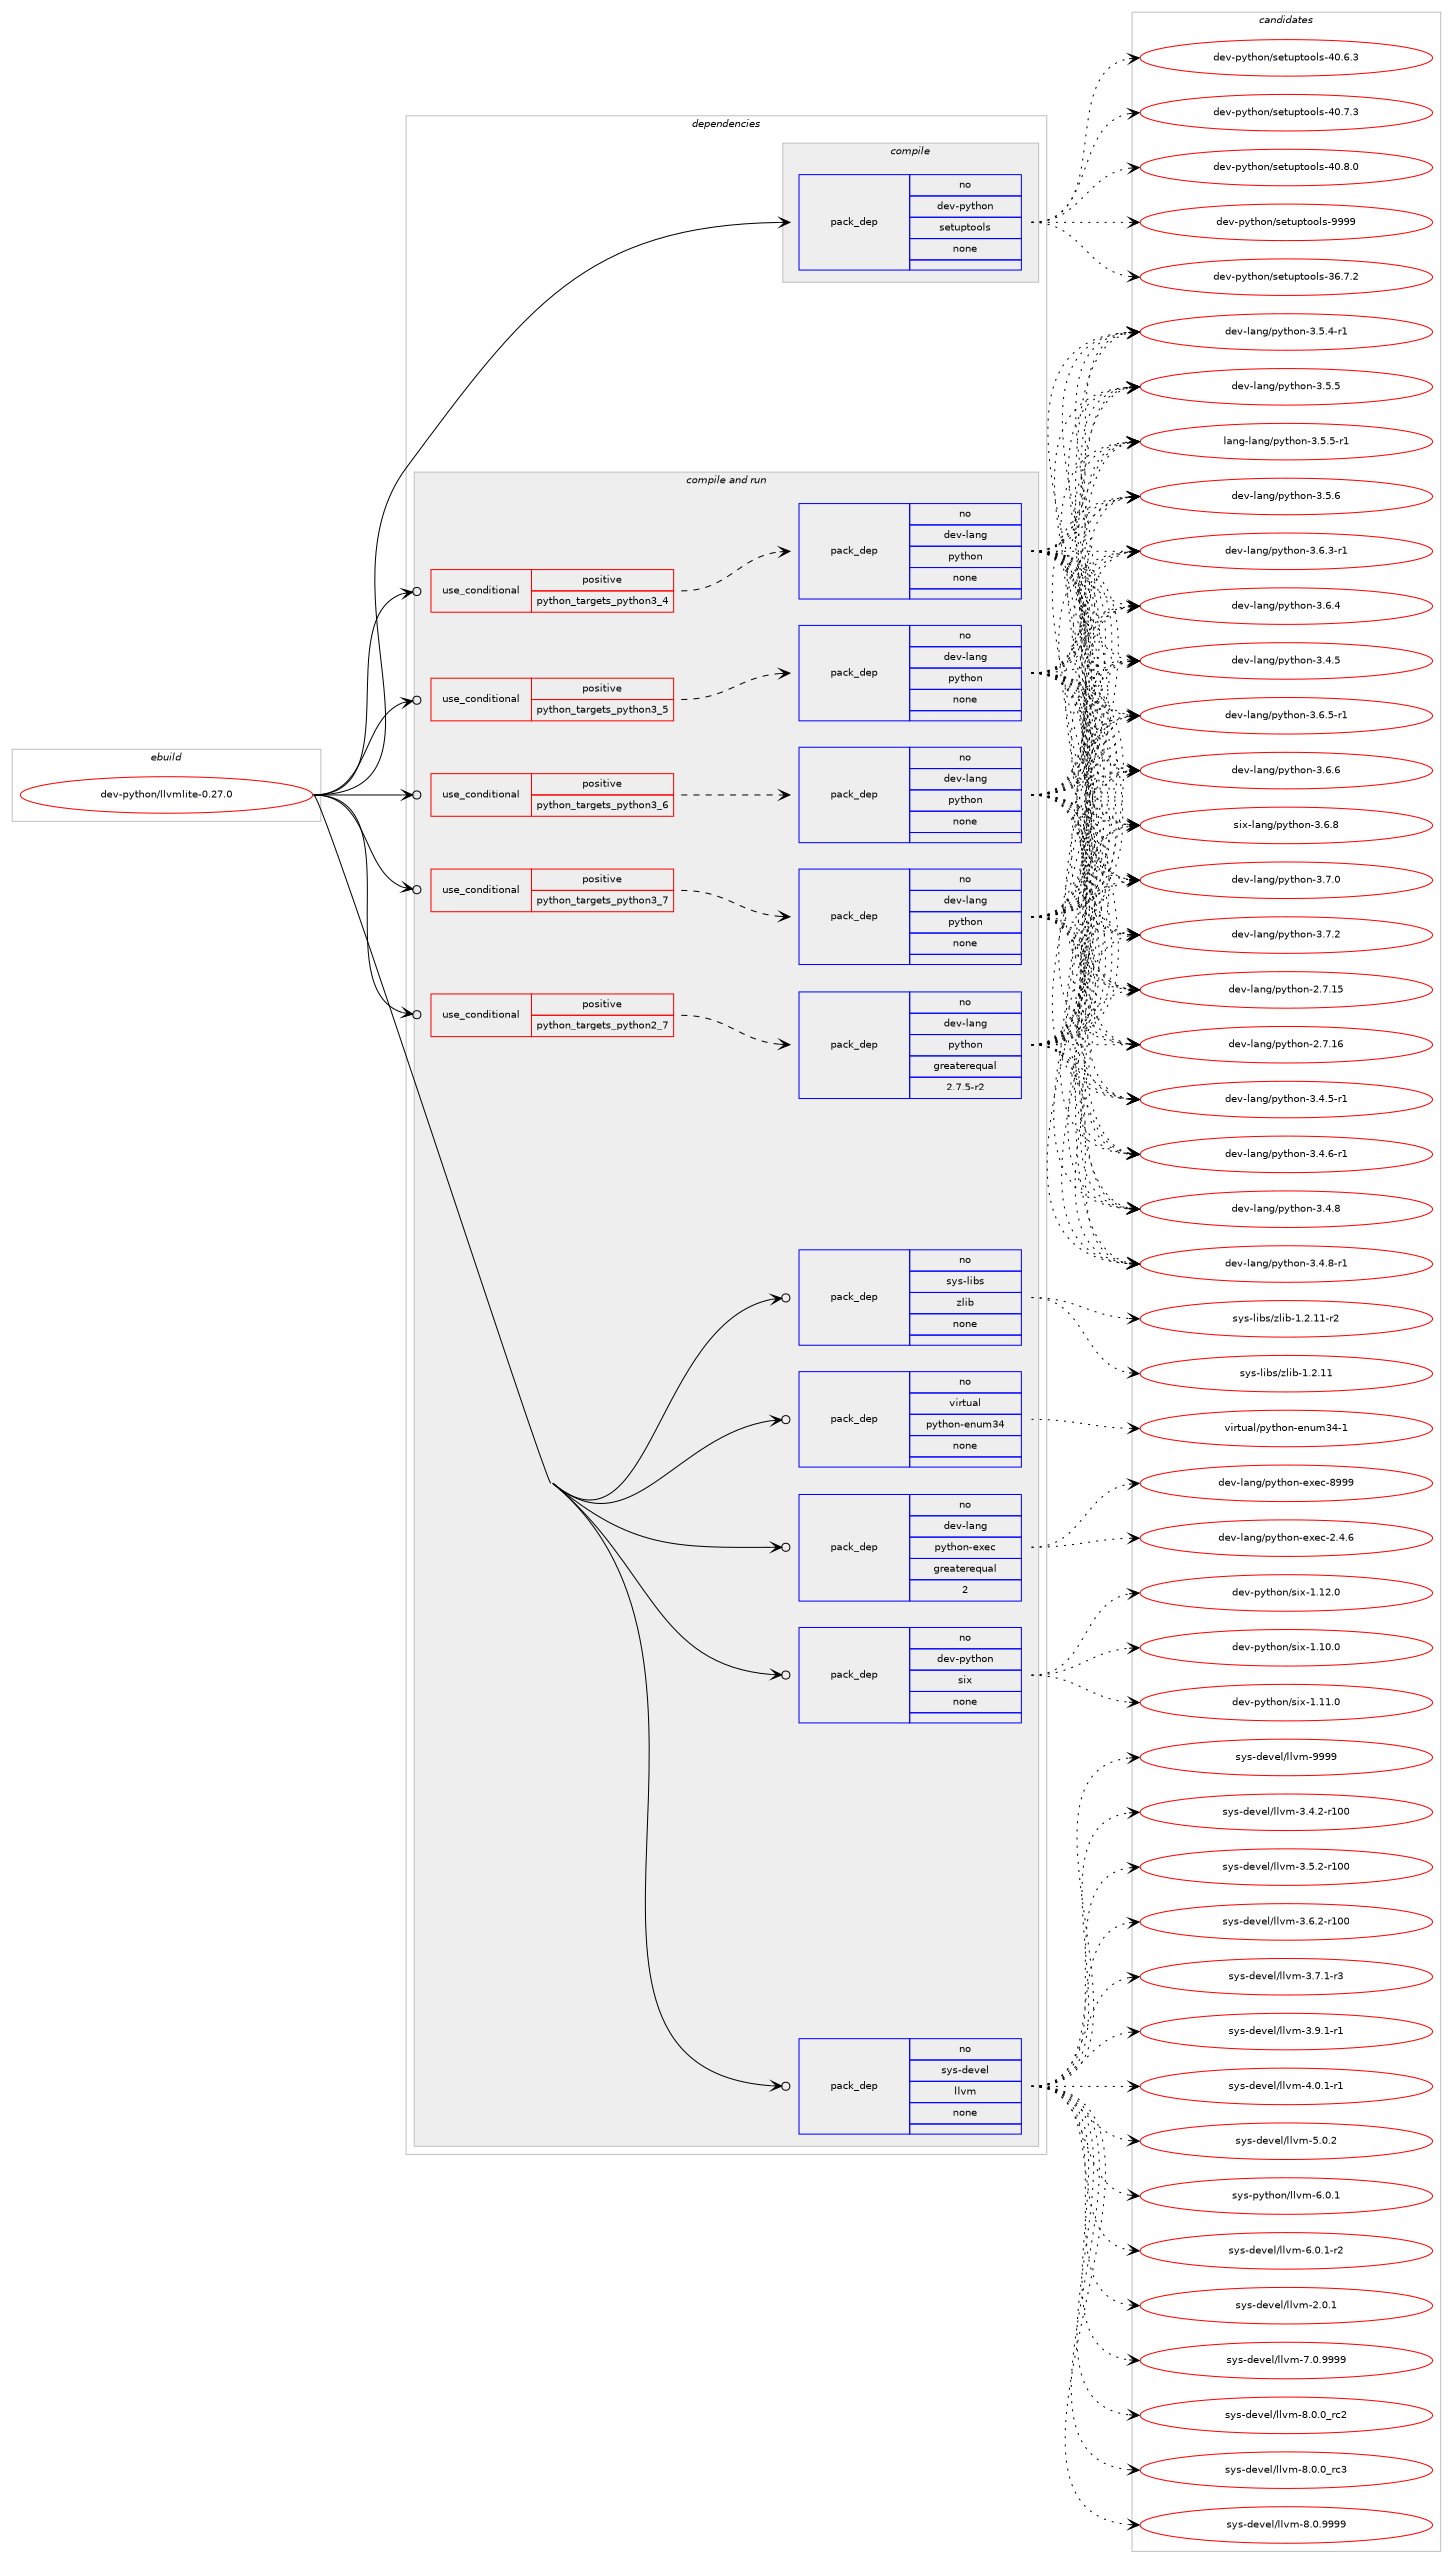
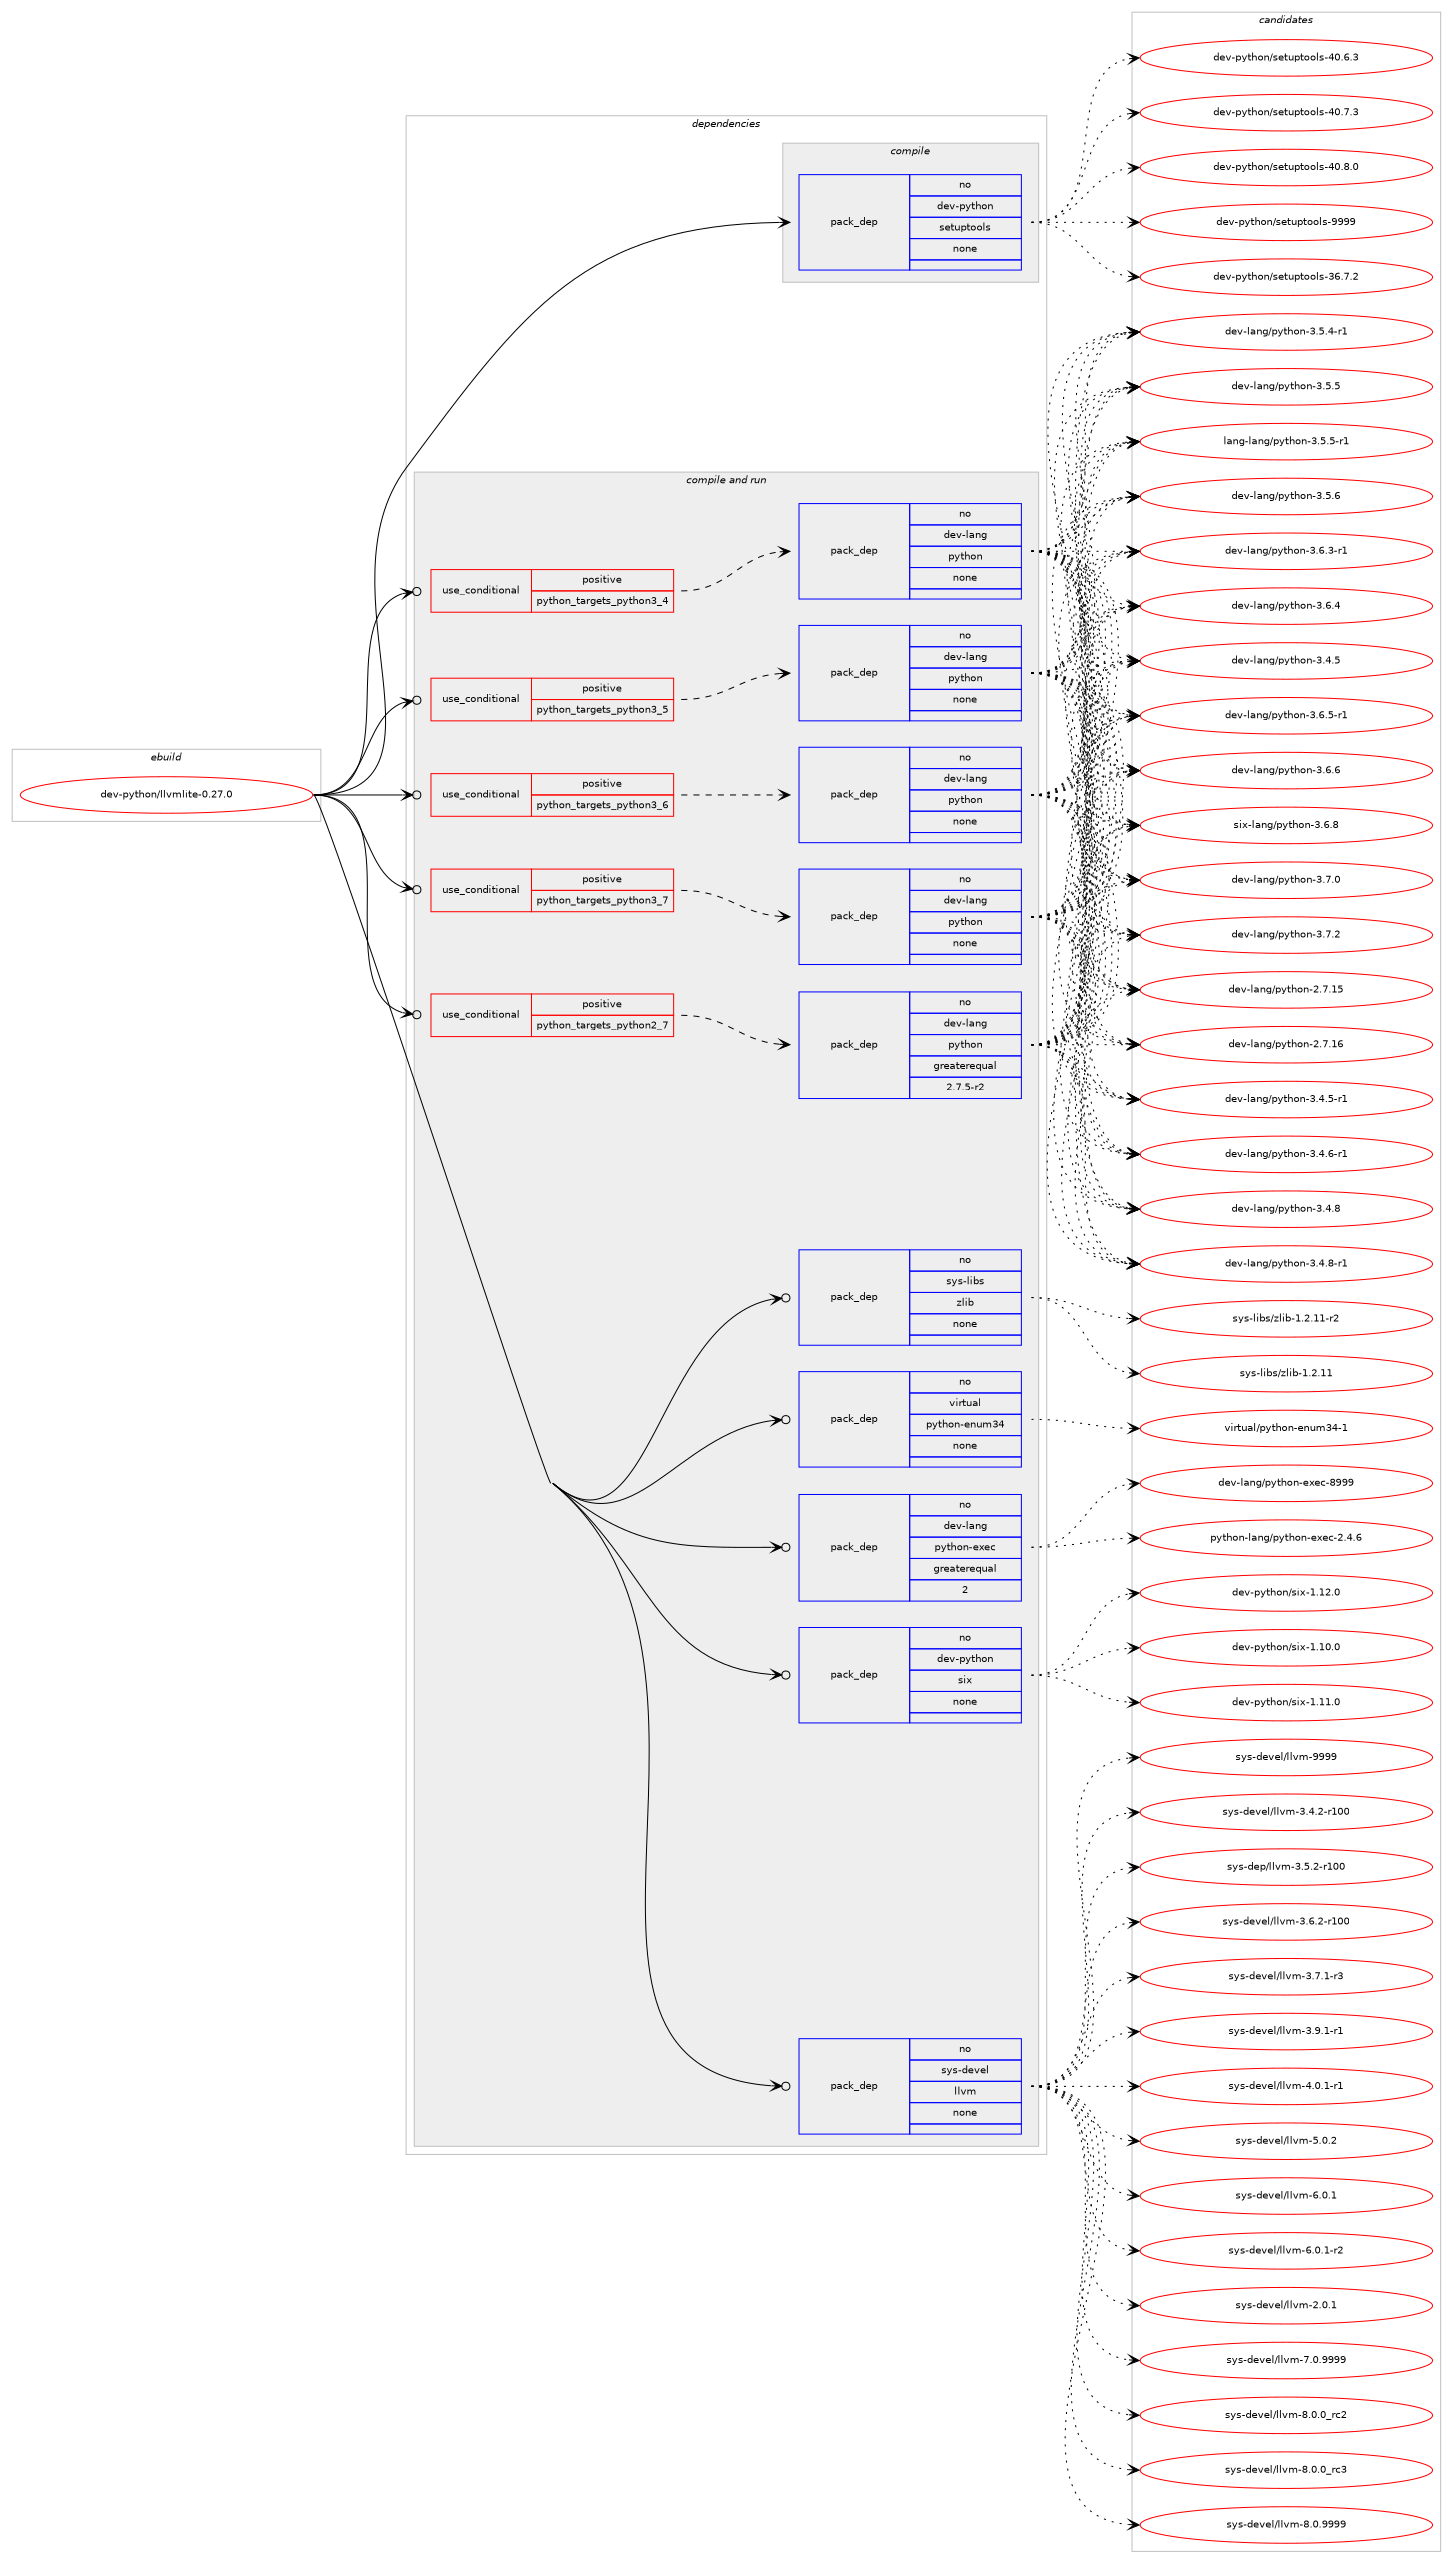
node "dev-lang/python-exec-2.4.6": label "dev-lang/python-exec-2.4.6" -> "python-lang/python-exec-2.4.6"
node "sys-devel/llvm-3.5.2-r100": label "sys-devel/llvm-3.5.2-r100" -> "sys-dep/llvm-3.5.2-r100"
node "sys-python/llvm-6.0.1": label "sys-python/llvm-6.0.1" -> "sys-devel/llvm-6.0.1"
